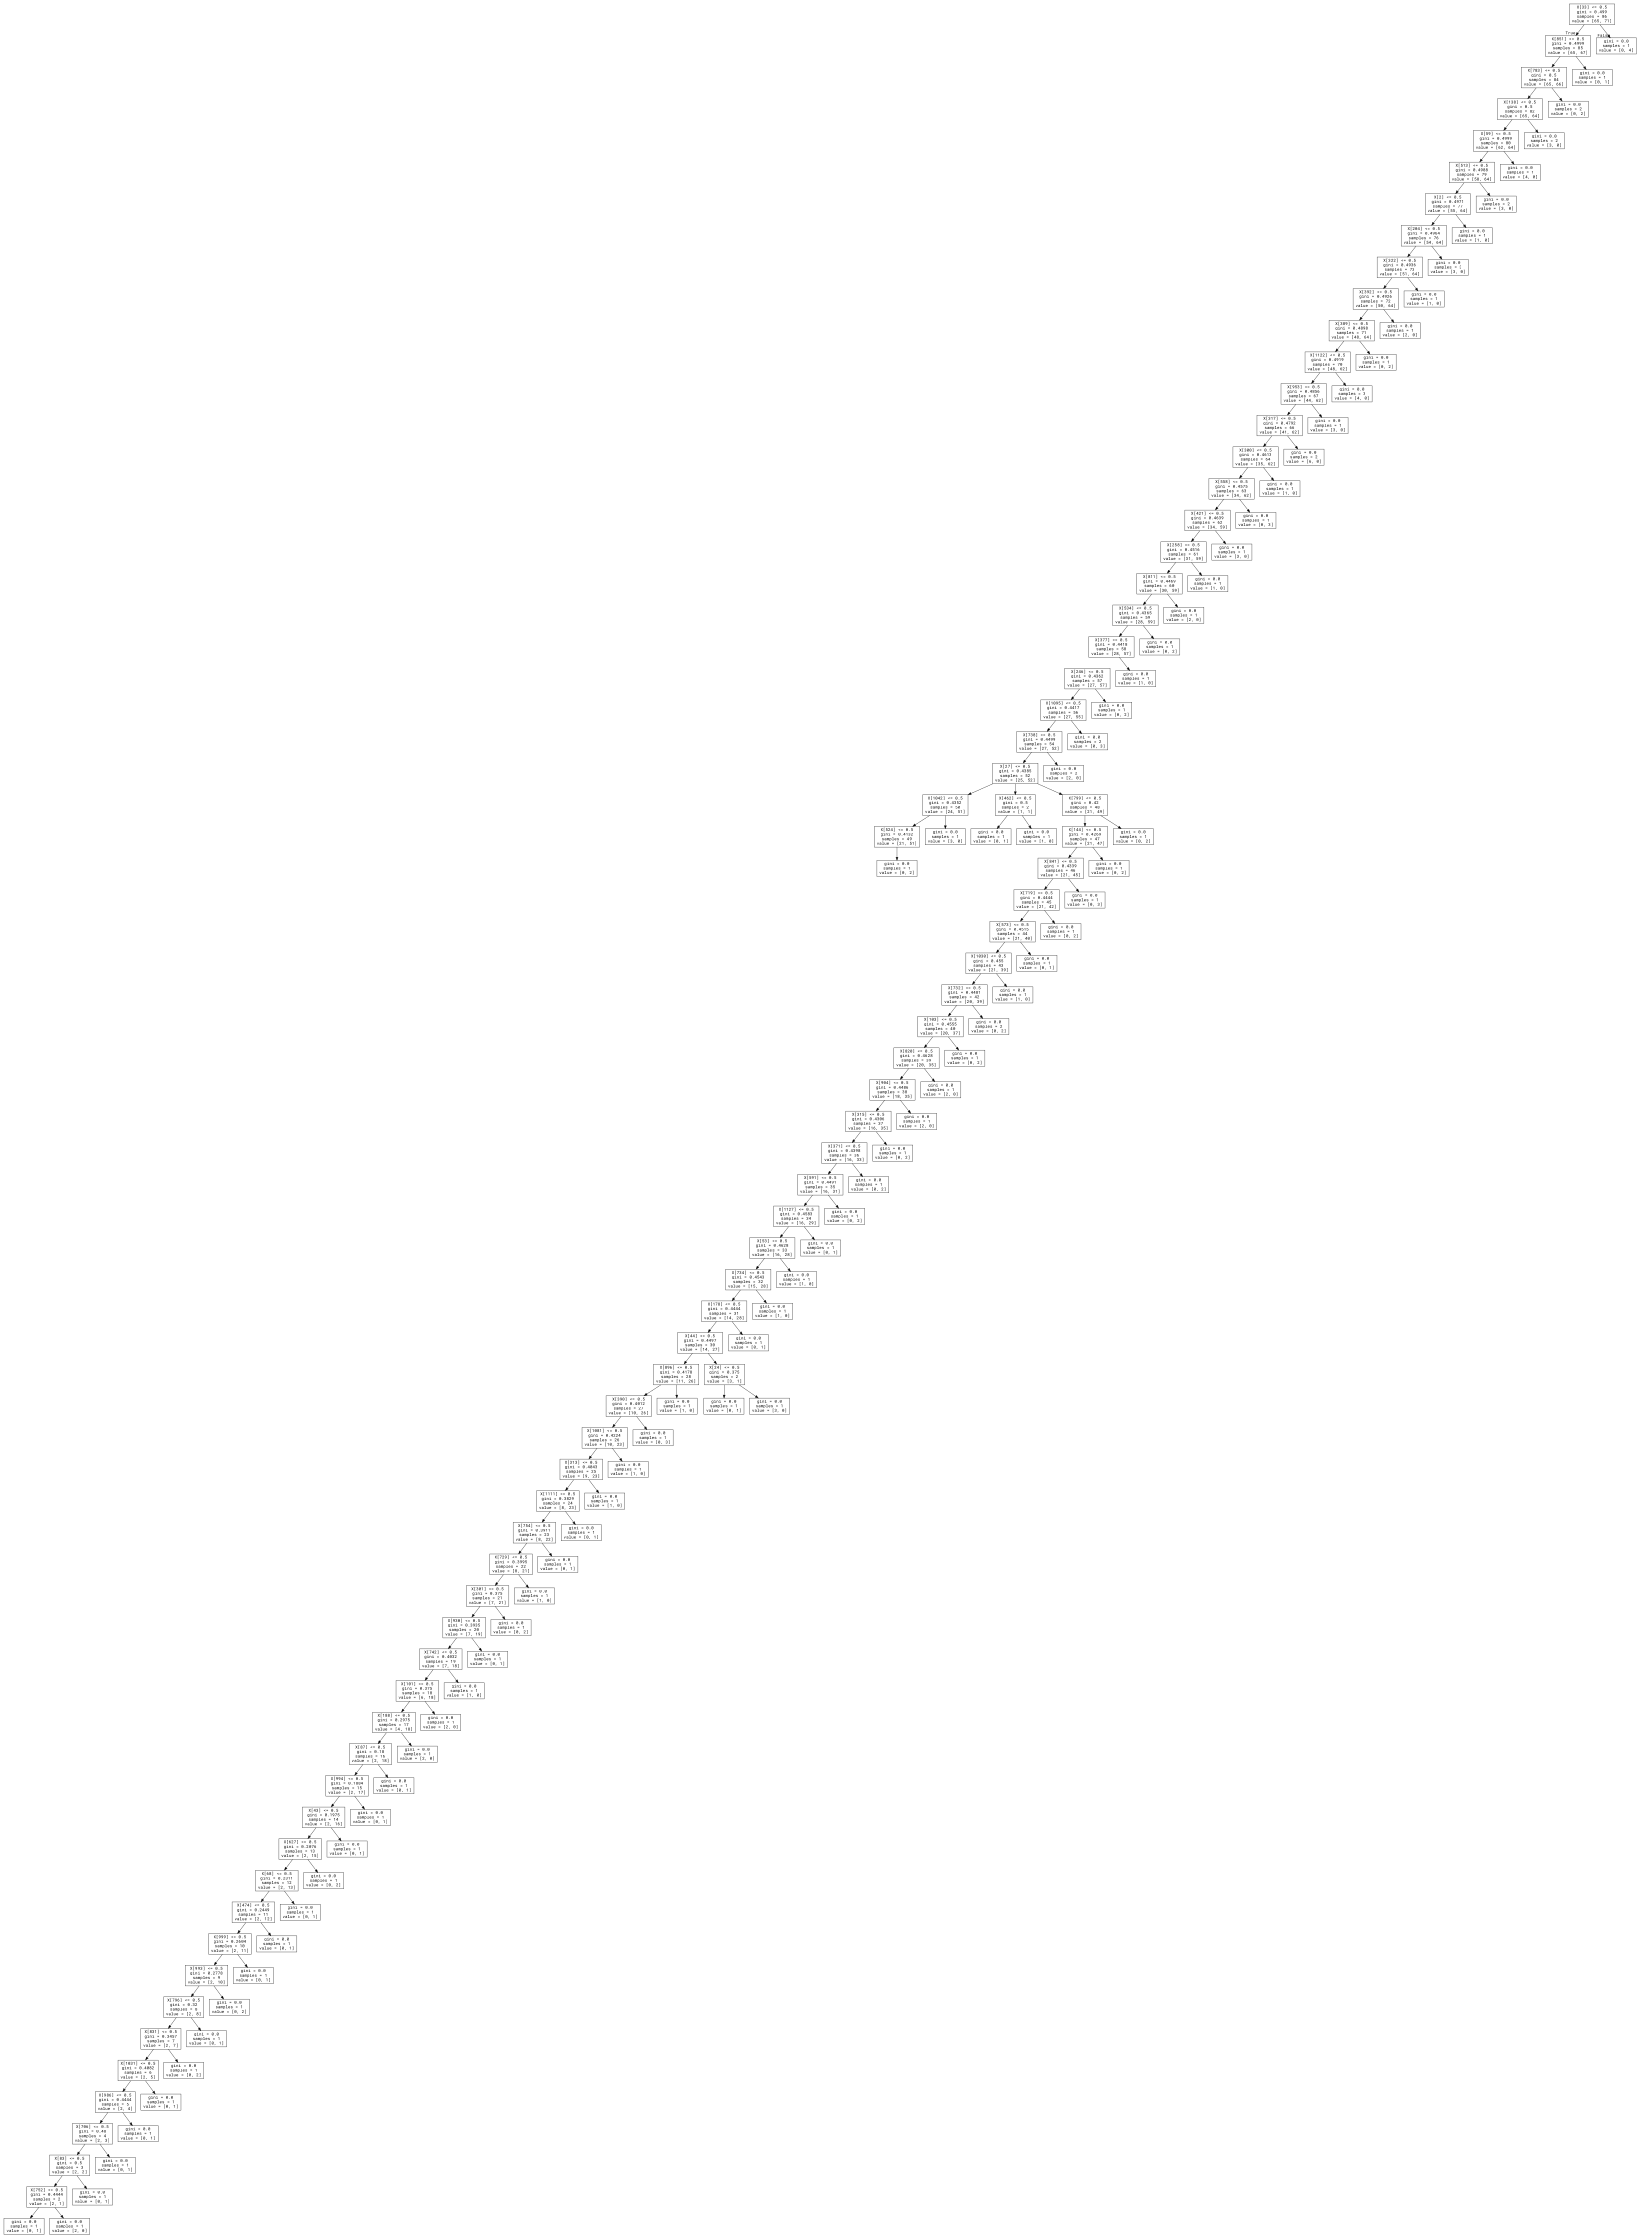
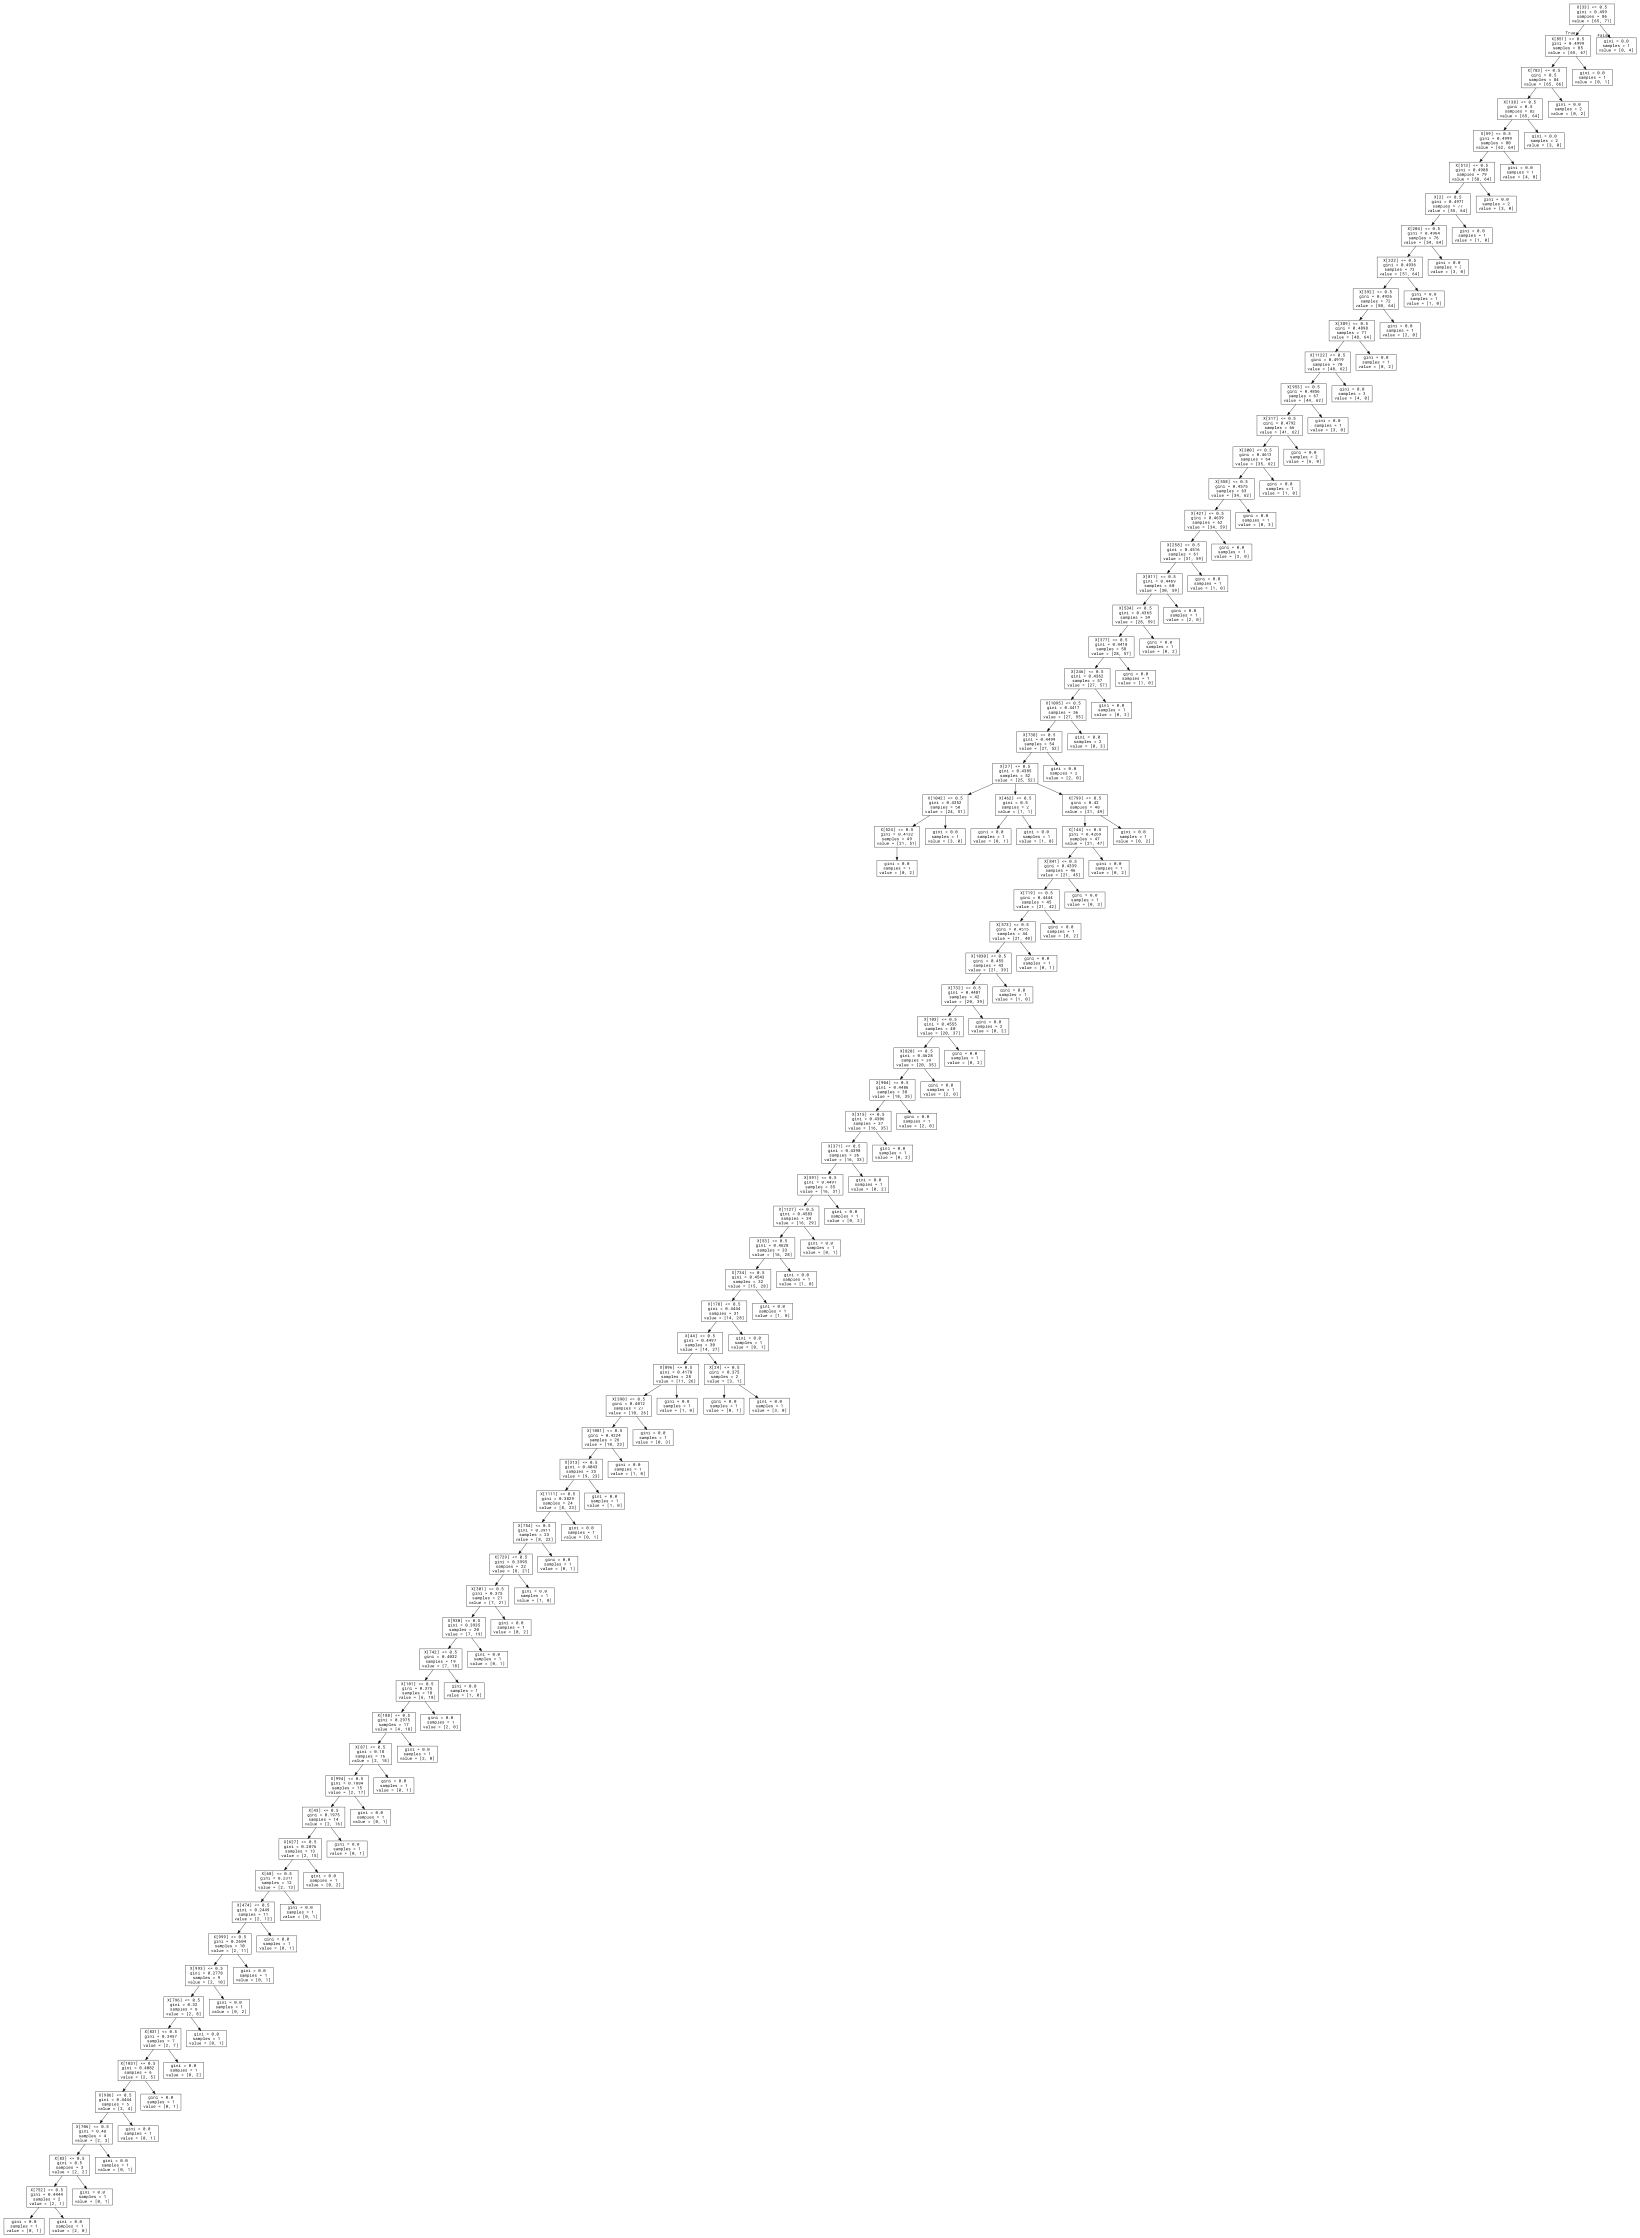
edge "X[377] <= 0.5 gini = 0.4418 samples = 58 value = [28, 57]" -> "X[246] <= 0.5 gini = 0.4362 samples = 57 value = [27, 57]": added
